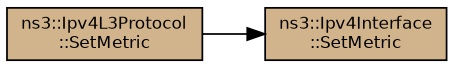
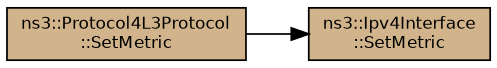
node "ns3::Ipv4L3Protocol ::SetMetric": label "ns3::Ipv4L3Protocol ::SetMetric" -> "ns3::Protocol4L3Protocol ::SetMetric"
